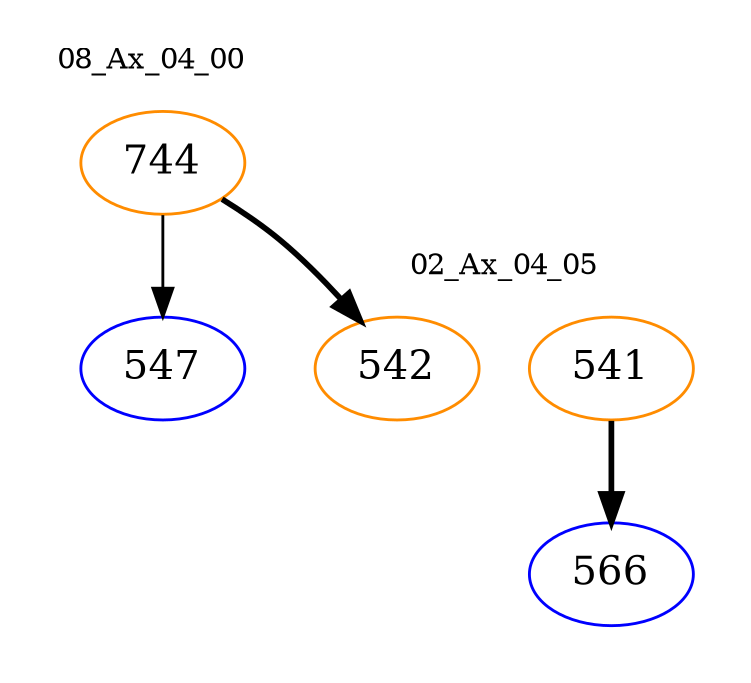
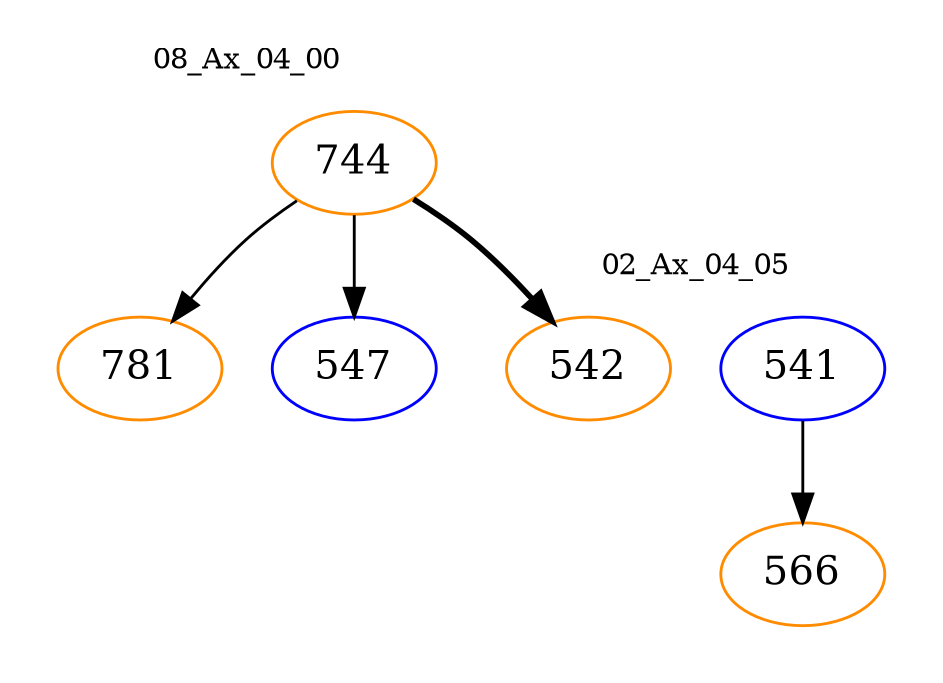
node "781": added
node "541": color darkorange -> blue
edge "541" -> "566": style bold -> solid
node "566": color blue -> darkorange
